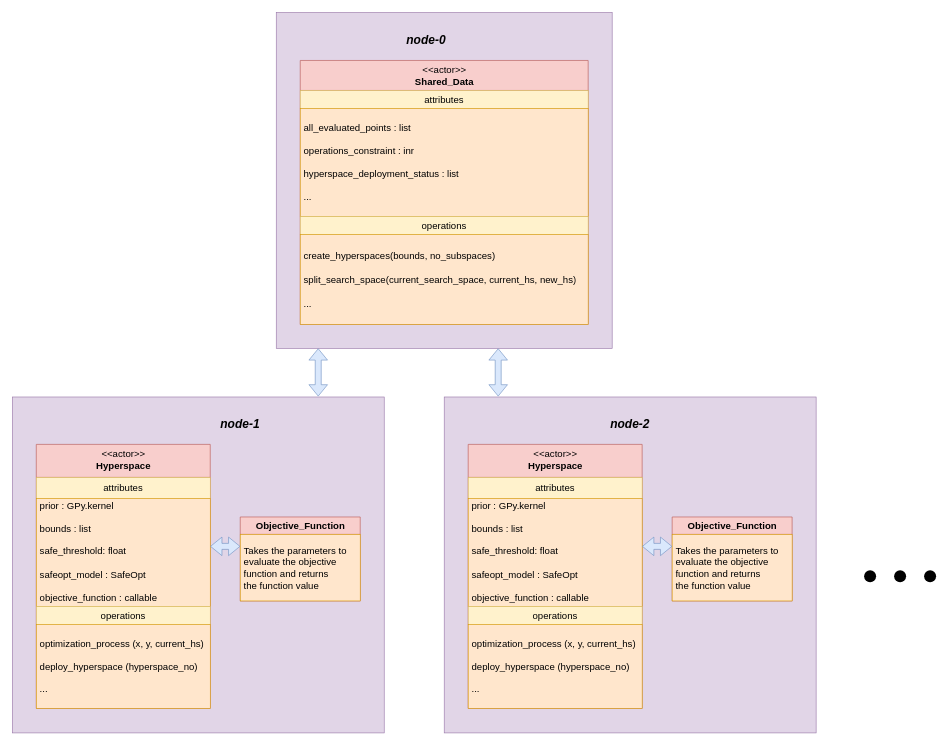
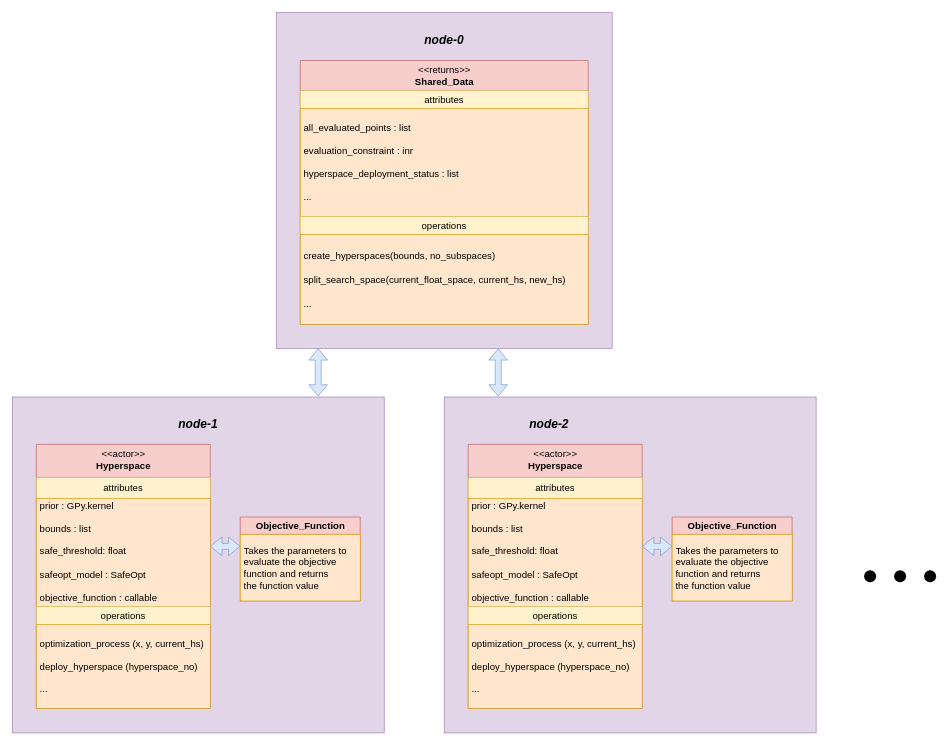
node "node-0": moved (426, 39) -> (444, 39)
node "<<actor>>Shared_Data": label "<<actor>>Shared_Data" -> "<<returns>>Shared_Data"
node "all_evaluated_points : listoperations_constraint : inrhyperspace_deployment_status : list...": label "all_evaluated_points : listoperations_constraint : inrhyperspace_deployment_status : list..." -> "all_evaluated_points : listevaluation_constraint : inrhyperspace_deployment_status : list..."
node "create_hyperspaces(bounds, no_subspaces) split_search_space(current_search_space, current_hs, new_hs) ...": label "create_hyperspaces(bounds, no_subspaces) split_search_space(current_search_space, current_hs, new_hs) ..." -> "create_hyperspaces(bounds, no_subspaces) split_search_space(current_float_space, current_hs, new_hs) ..."
node "node-1": moved (240, 423) -> (198, 423)
node "node-2": moved (630, 423) -> (549, 423)
